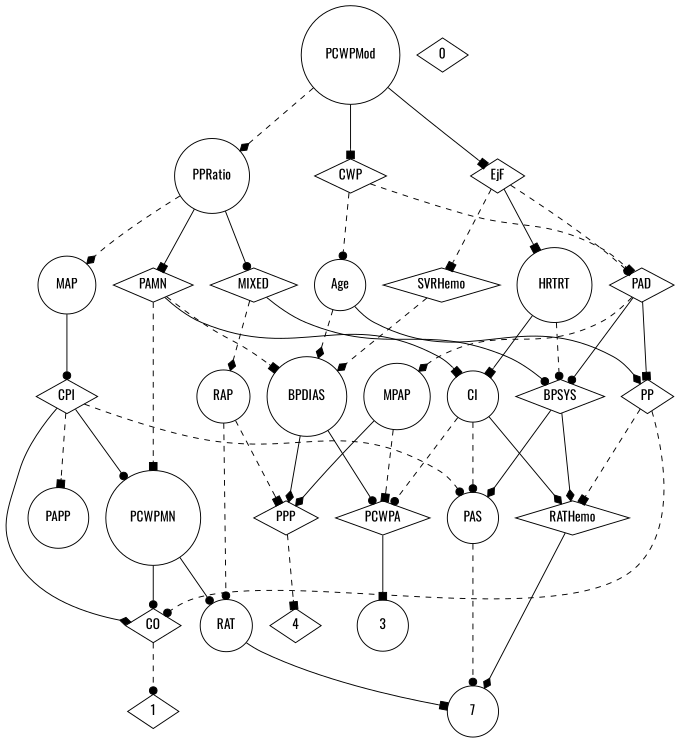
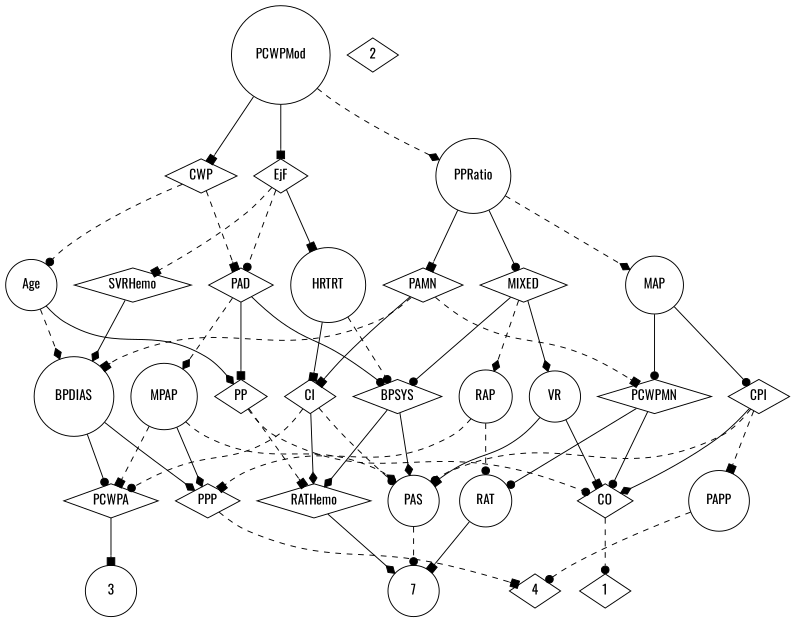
node "0": label "0" -> "2"
edge "SVRHemo" -> "BPDIAS": style dashed -> solid
node "CI": shape circle -> diamond
node "VR": added
edge "CPI" -> "PCWPMN": now "MAP" -> "PCWPMN"
edge "MPAP" -> "PAS": added
node "PCWPMN": shape circle -> diamond
edge "PAPP" -> "4": added
